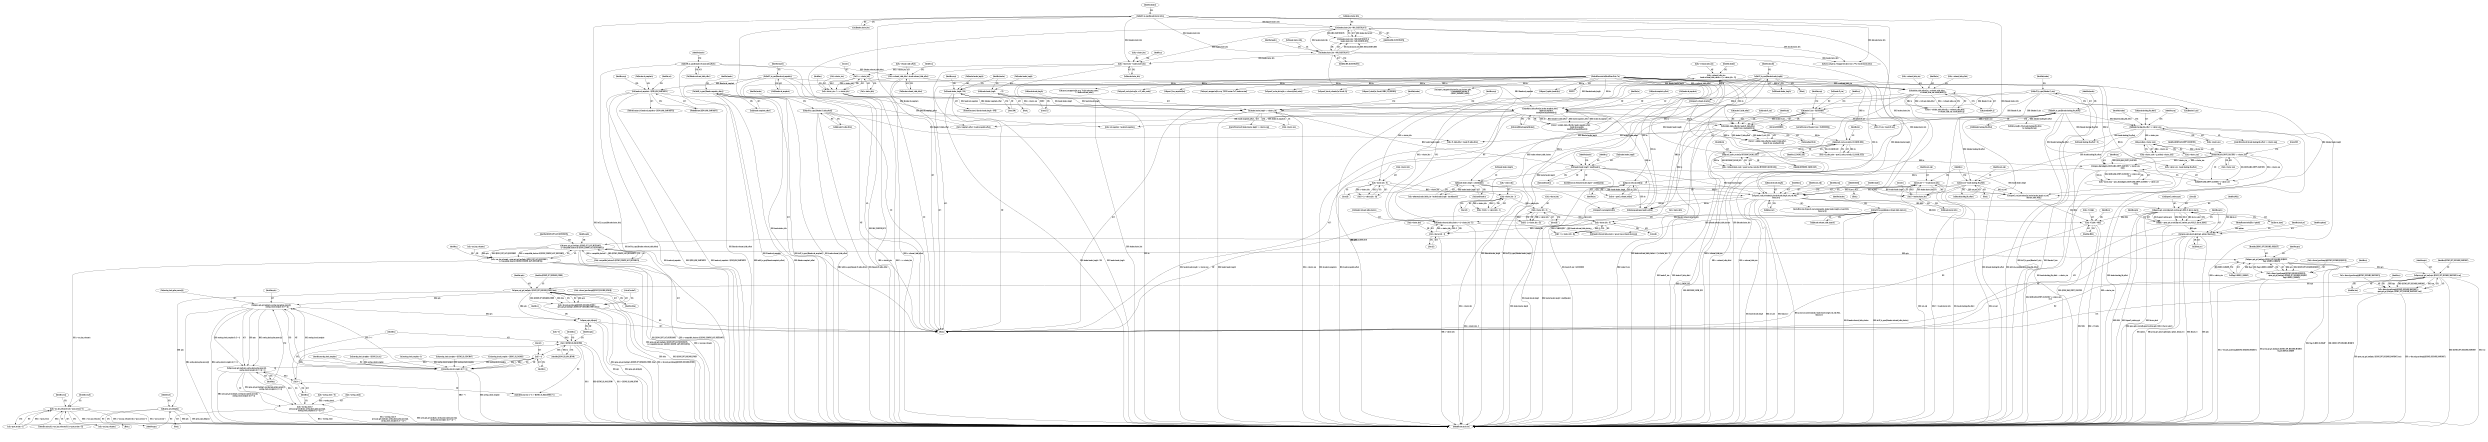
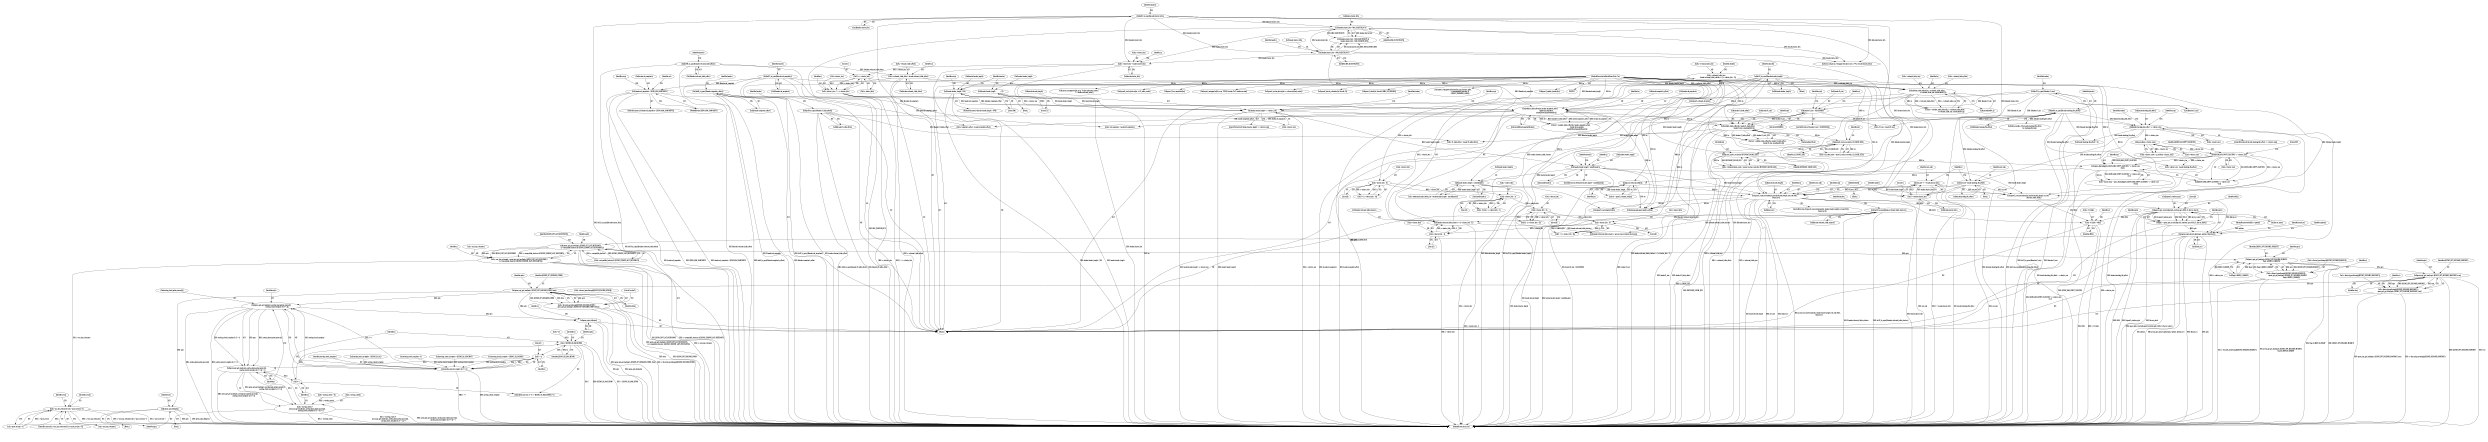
edge "(Call,qcow2_refcount_close(bs))" -> "(Identifier,REFCOUNT_CACHE_SIZE)": now "(Call,qcow2_cache_create(bs, REFCOUNT_CACHE_SIZE))" -> "(Identifier,REFCOUNT_CACHE_SIZE)"
edge "(Call,ext_end = 1 << header.cluster_bits)" -> "(Literal,9)": now "(Call,s->cluster_bits - 9)" -> "(Literal,9)"
edge "(Call,&header.cluster_bits)" -> "(MethodReturn,static int)": now "(Call,1 << header.cluster_bits)" -> "(MethodReturn,static int)"
